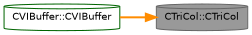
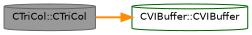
edge "CVIBuffer::CVIBuffer" -> "CTriCol::CTriCol": reversed
